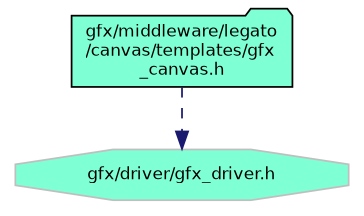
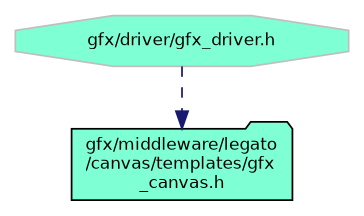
edge "gfx/middleware/legato /canvas/templates/gfx _canvas.h" -> "gfx/driver/gfx_driver.h": reversed
